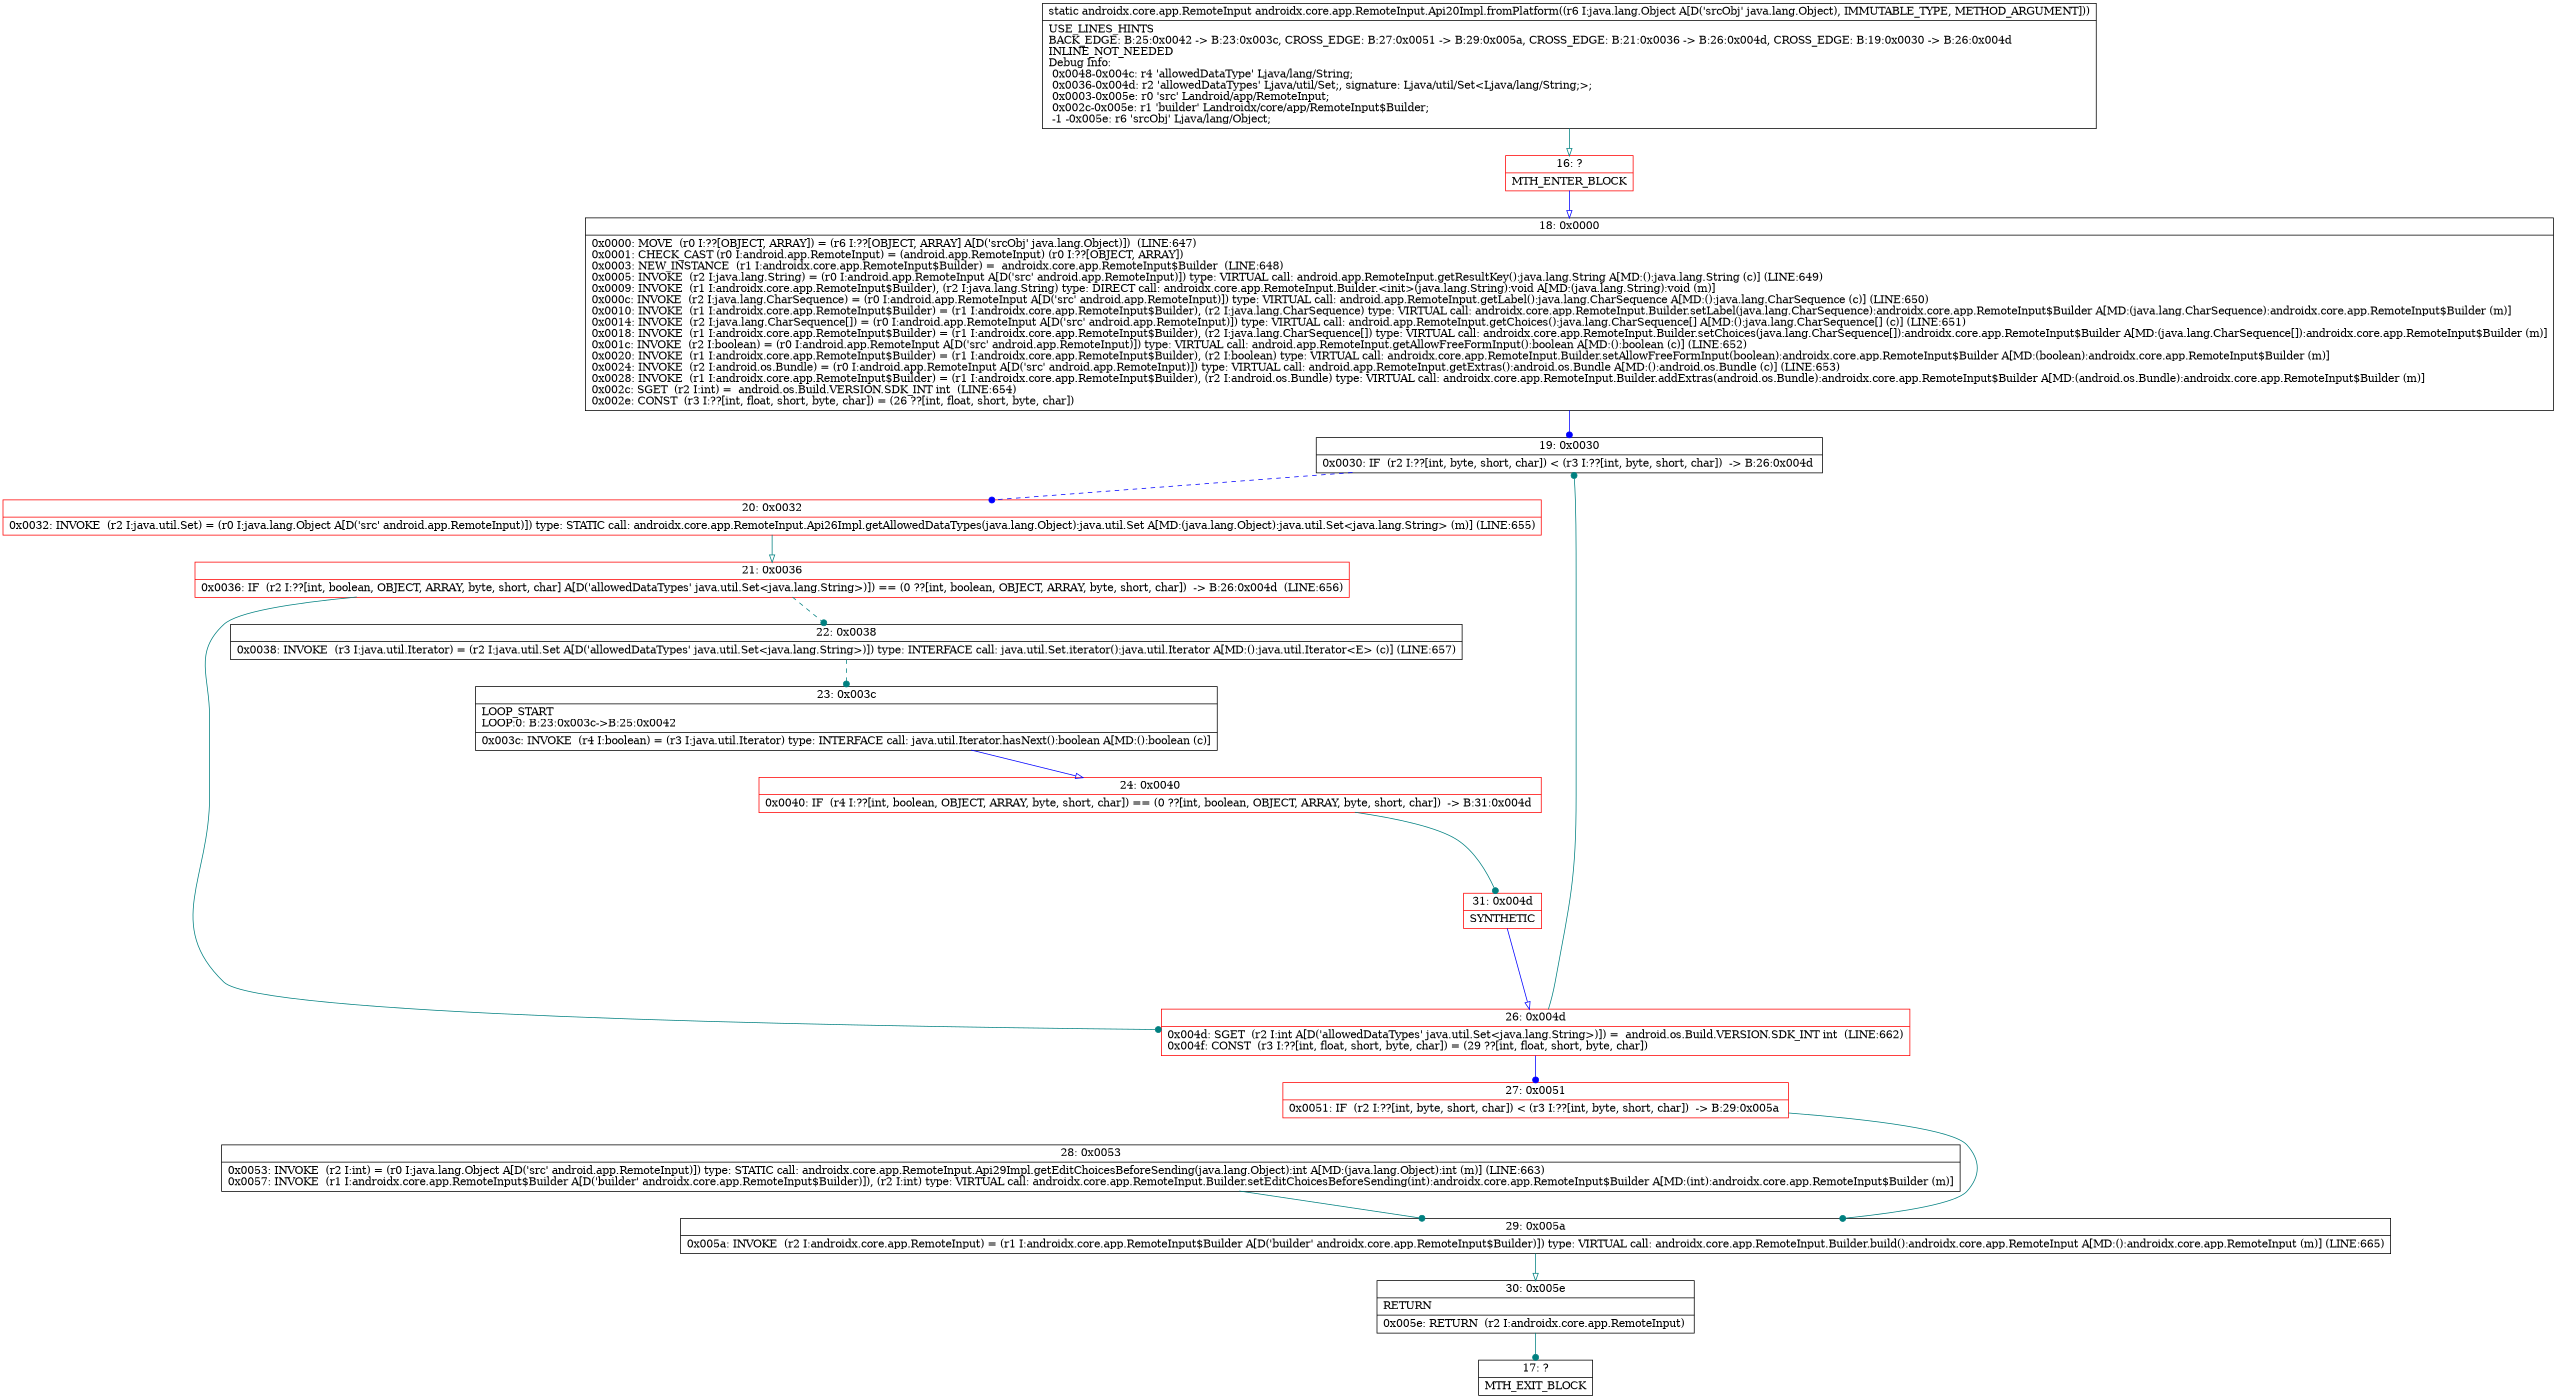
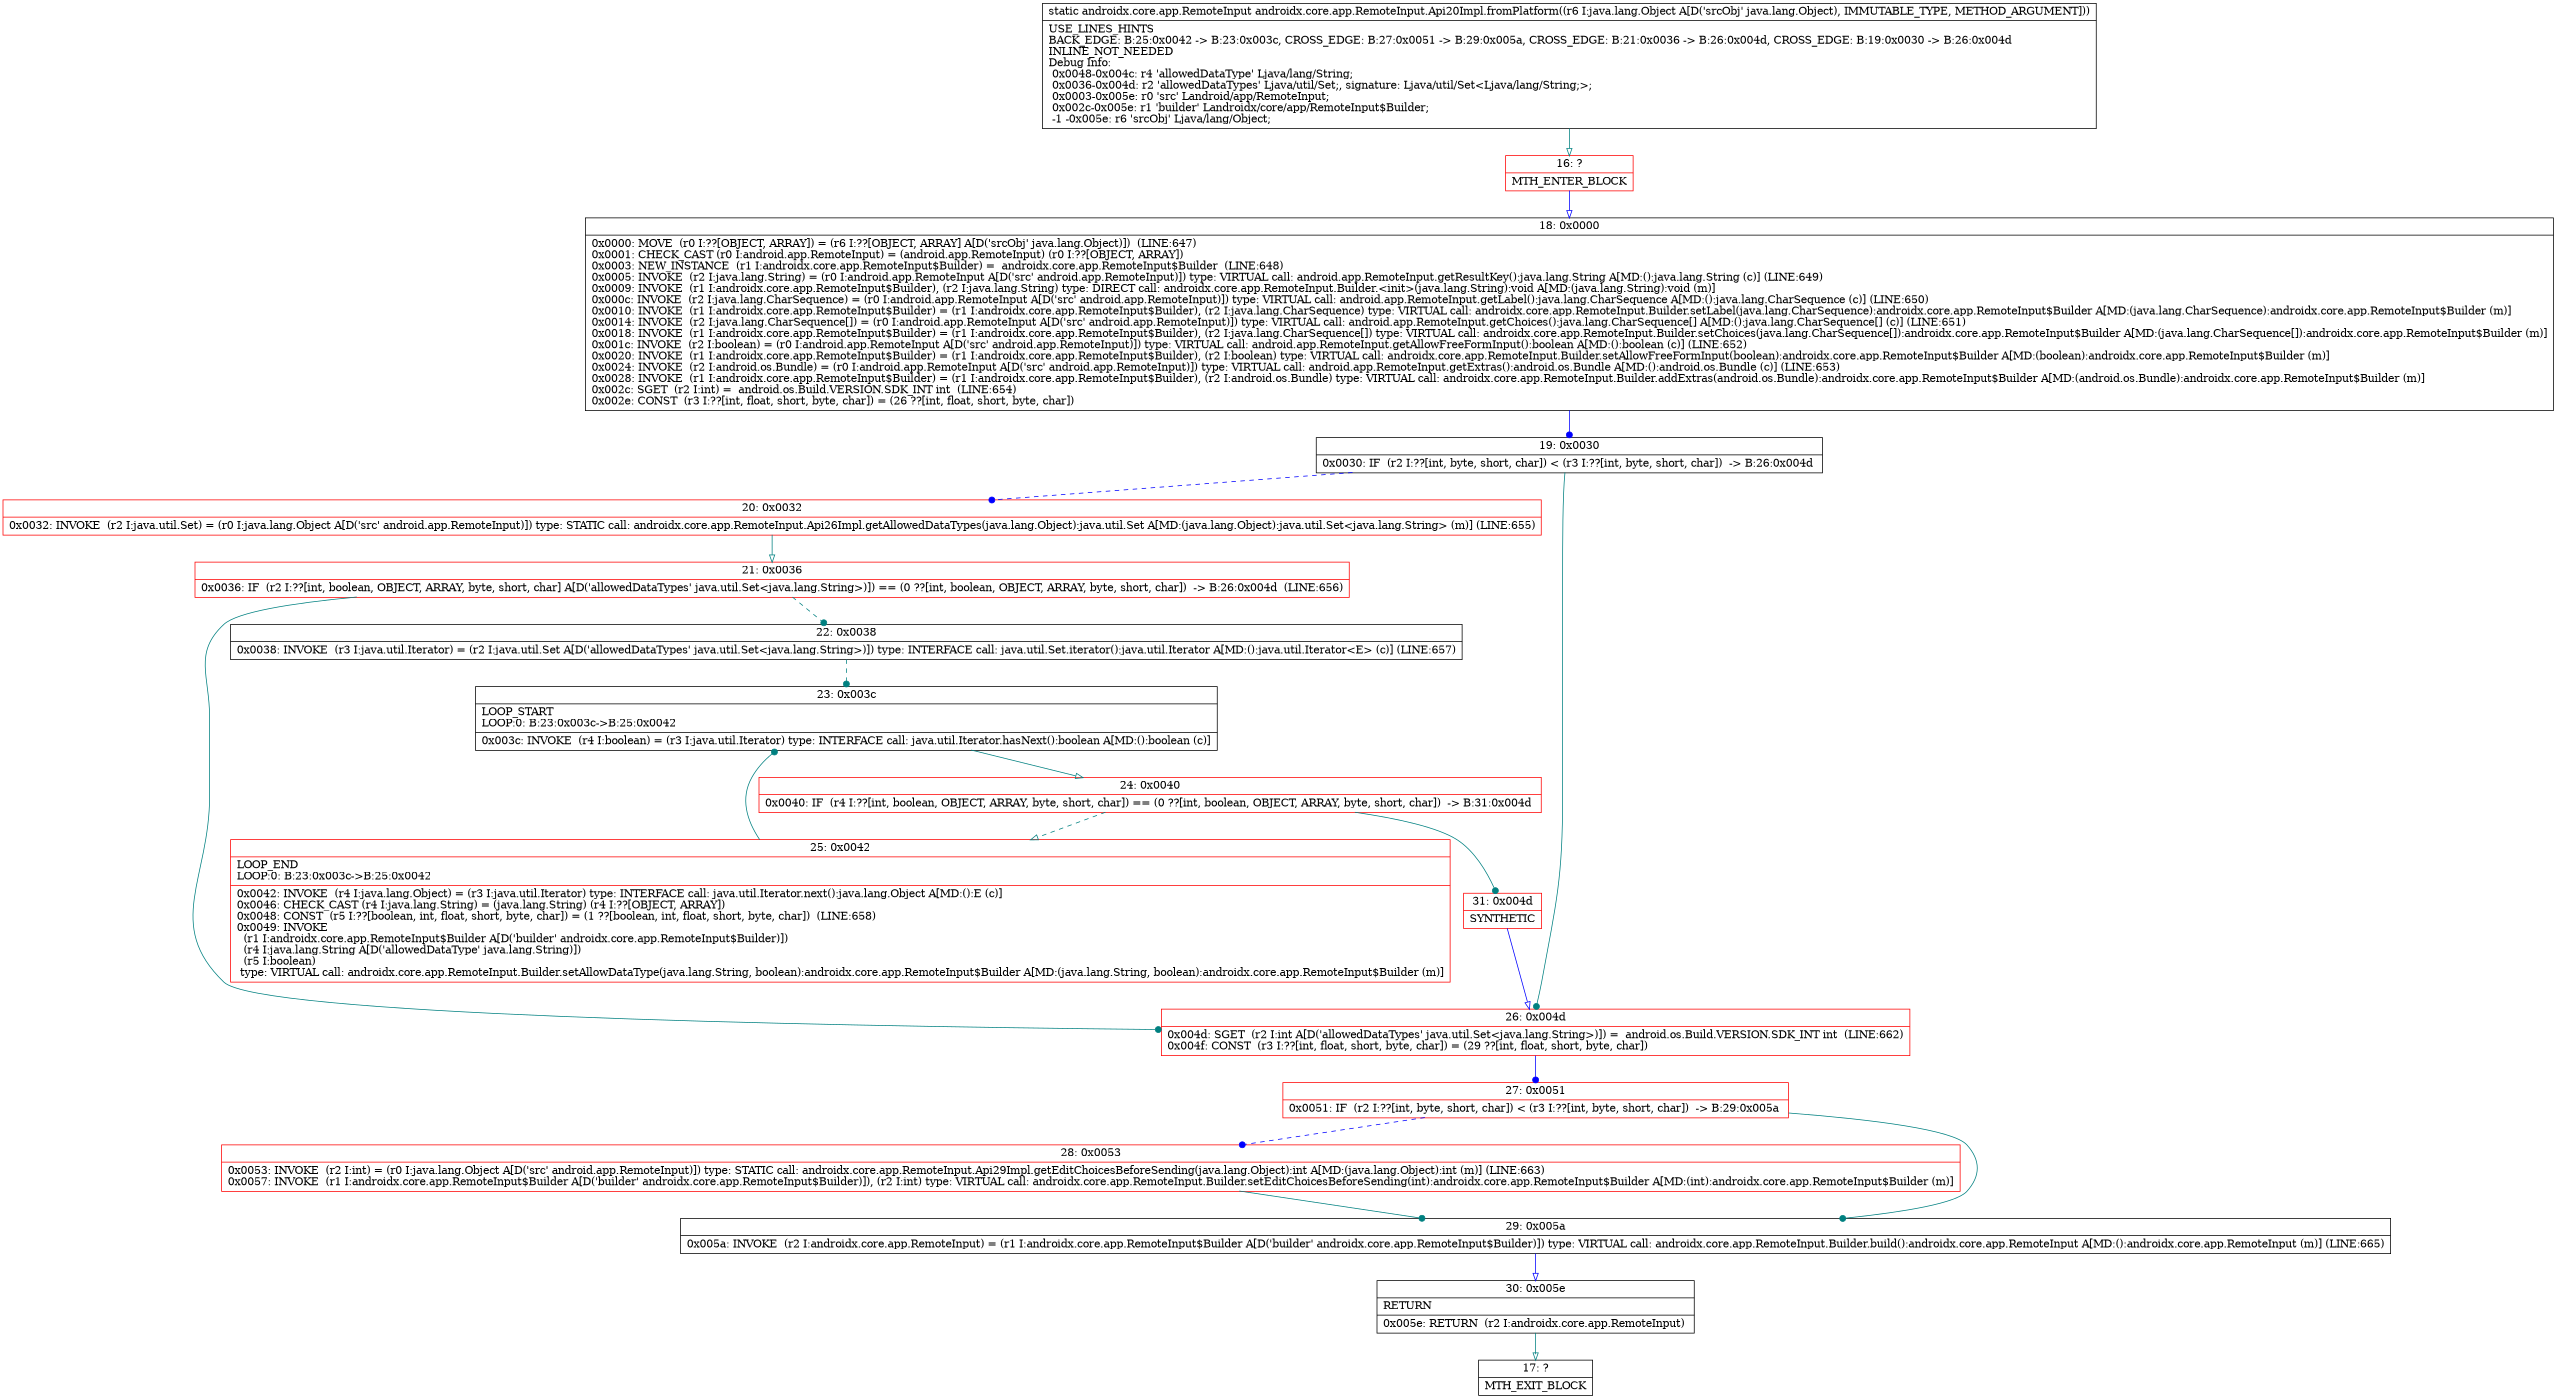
edge "26: 0x004d" -> "19: 0x0030": reversed
edge "23: 0x003c" -> "24: 0x0040": color blue -> teal
node "25: 0x0042": added
edge "27: 0x0051" -> "28: 0x0053": added
node "28: 0x0053": color black -> red
edge "29: 0x005a" -> "30: 0x005e": color teal -> blue
edge "30: 0x005e" -> "17: ?": arrowhead dot -> onormal
